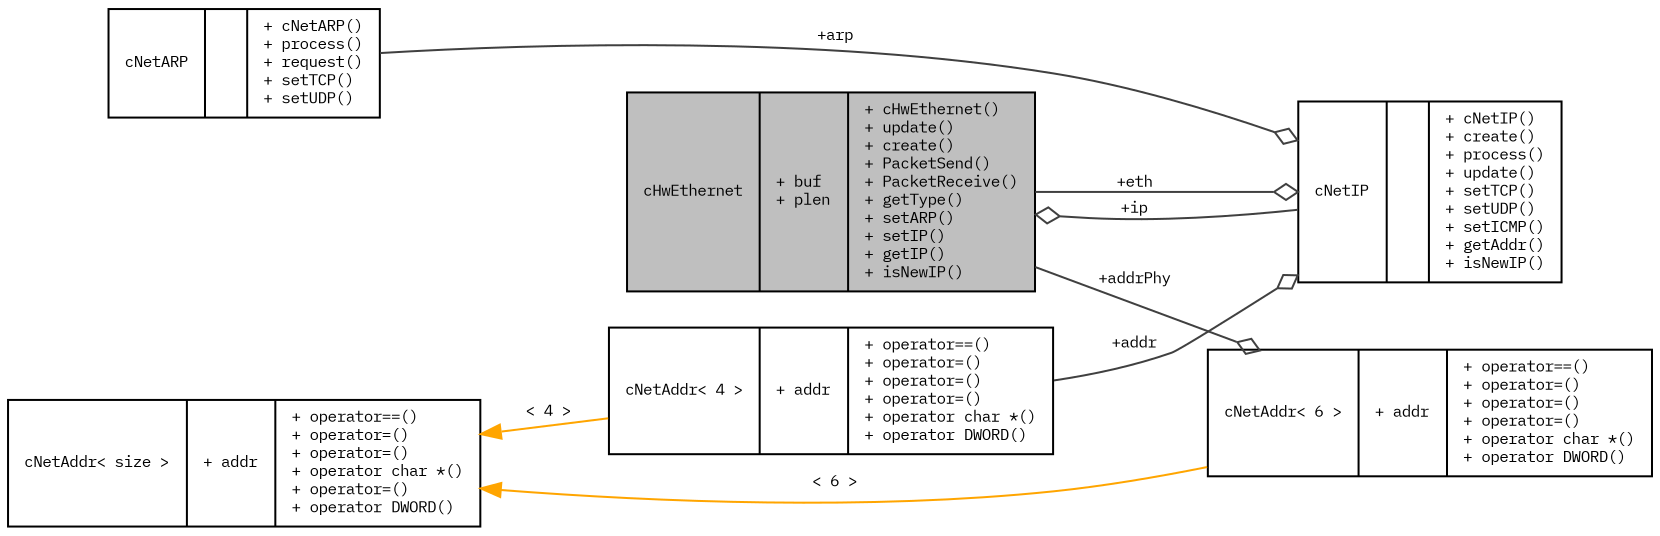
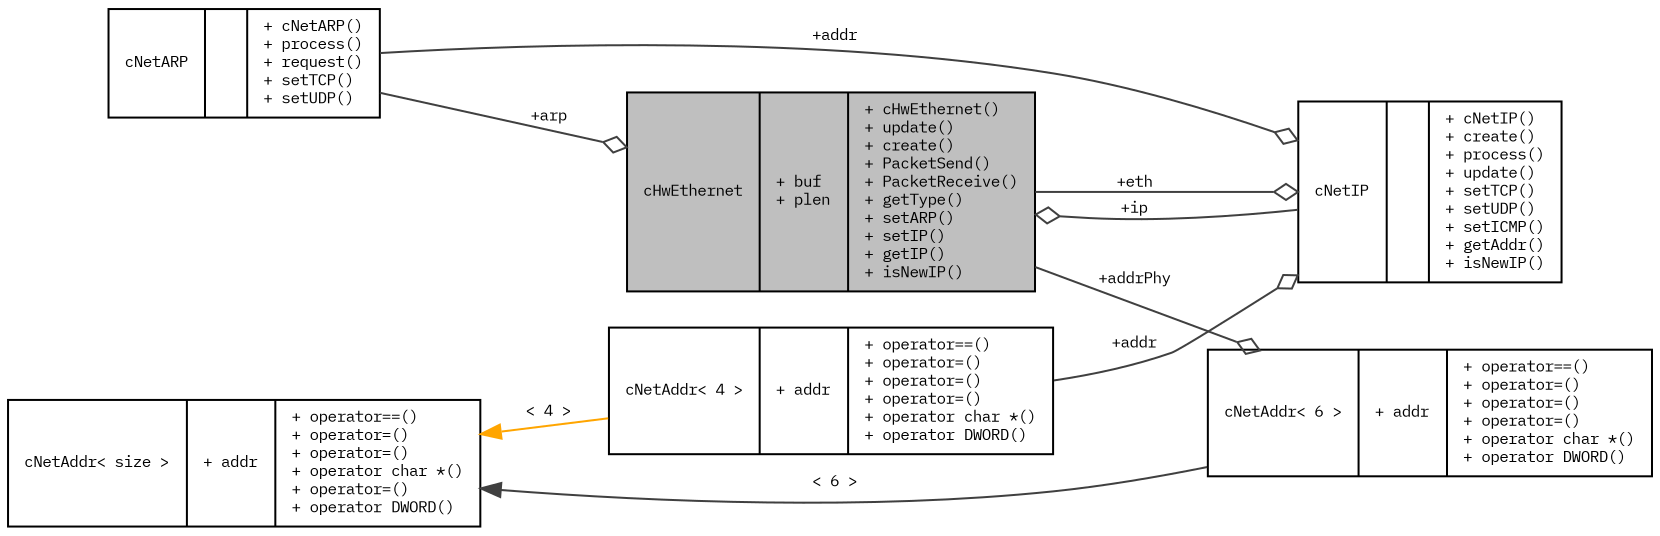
edge "cNetARP" -> "cNetIP": label " +arp" -> " +addr"
edge "cNetARP" -> "cHwEthernet": added, label "+arp"
edge "cNetAddr< 6 >" -> "cNetAddr< size >": color orange -> grey25
